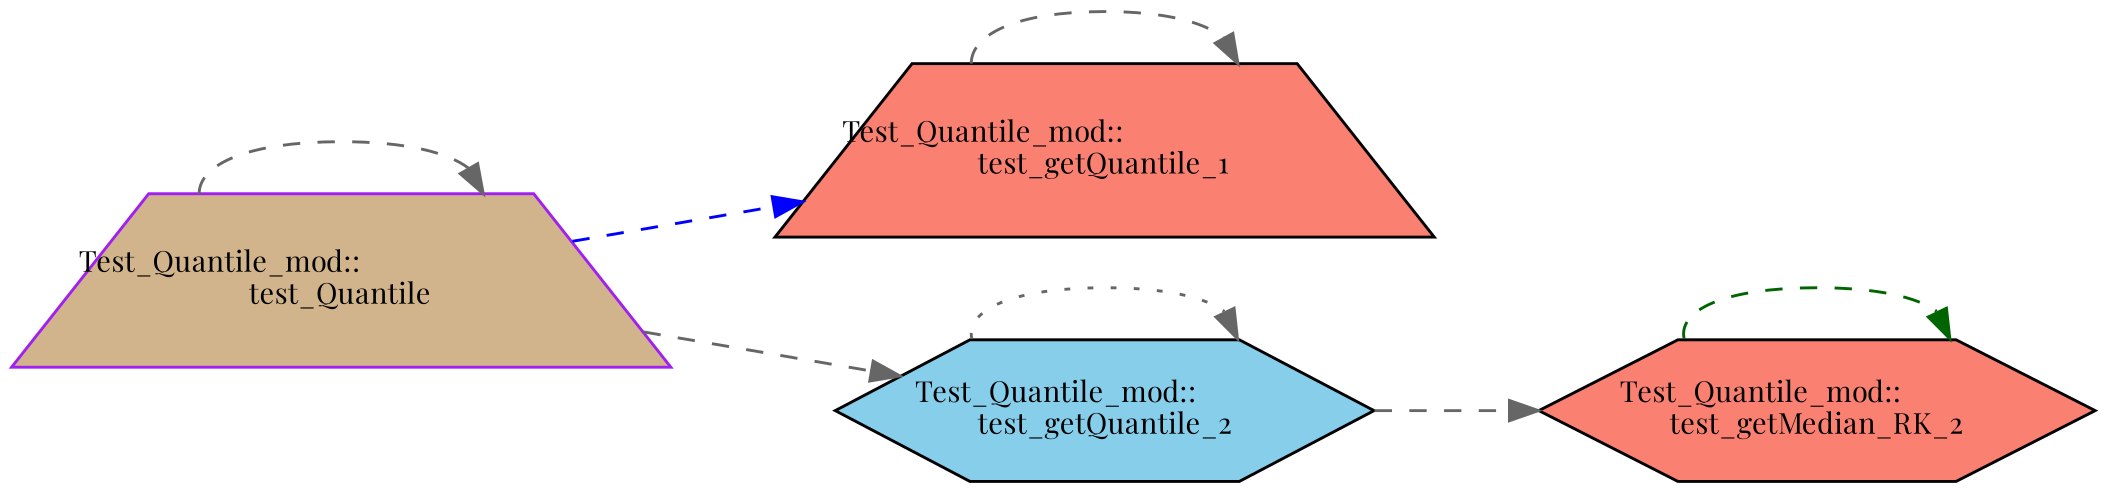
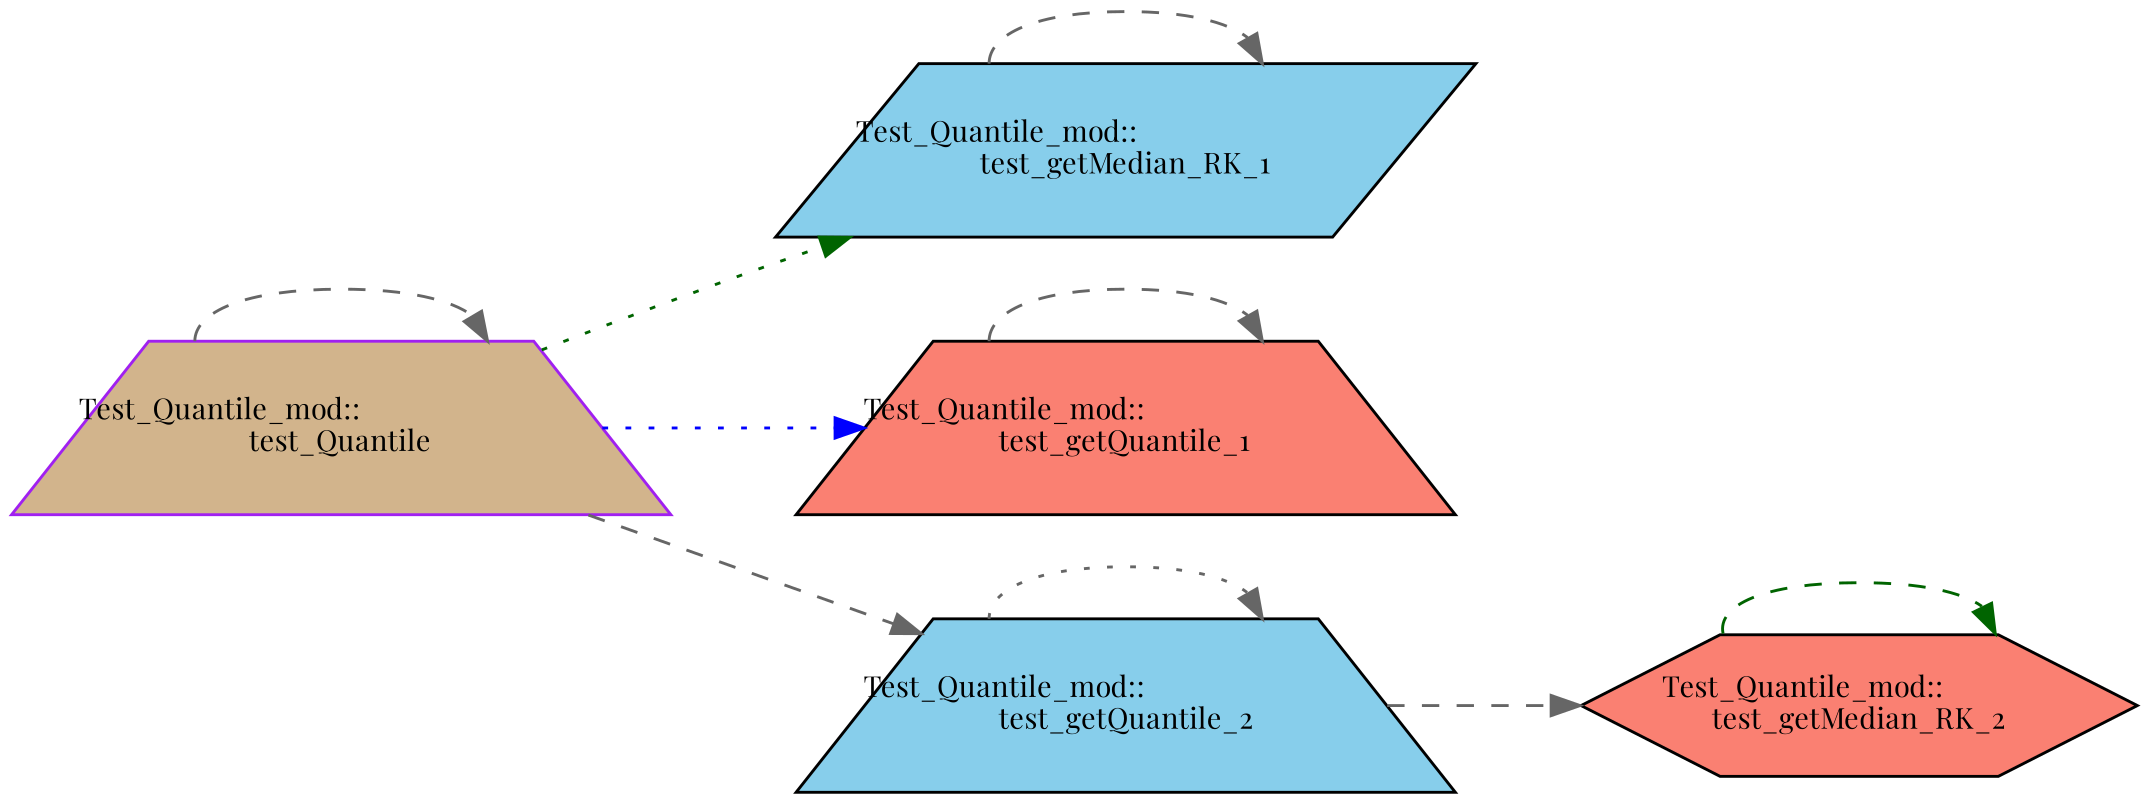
node "Test_Quantile_mod:: test_getMedian_RK_1": added
edge "Test_Quantile_mod:: test_Quantile" -> "Test_Quantile_mod:: test_getQuantile_1": style dashed -> dotted
node "Test_Quantile_mod:: test_getQuantile_2": shape hexagon -> trapezium
